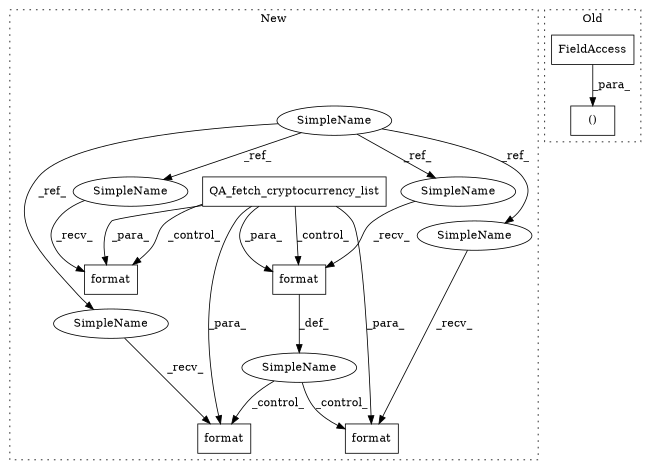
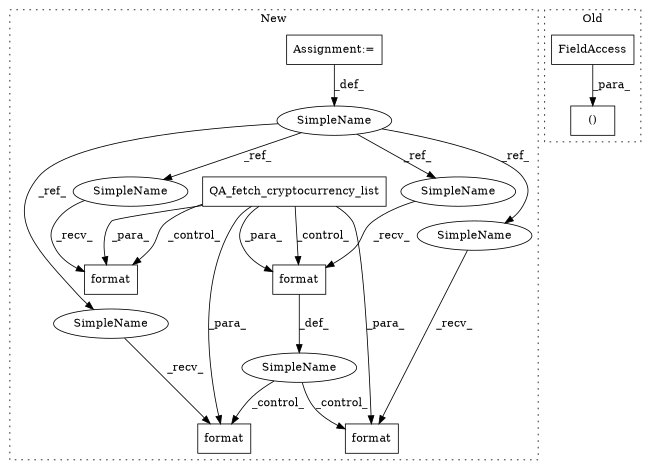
node "Assignment:=": added
